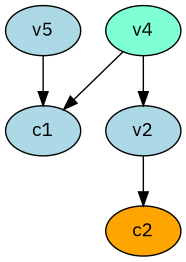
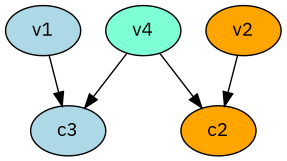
node "v5": label "v5" -> "v1"
edge "v4" -> "v2": now "v4" -> "c2"
node "c1": label "c1" -> "c3"
node "v2": fillcolor lightblue -> orange
